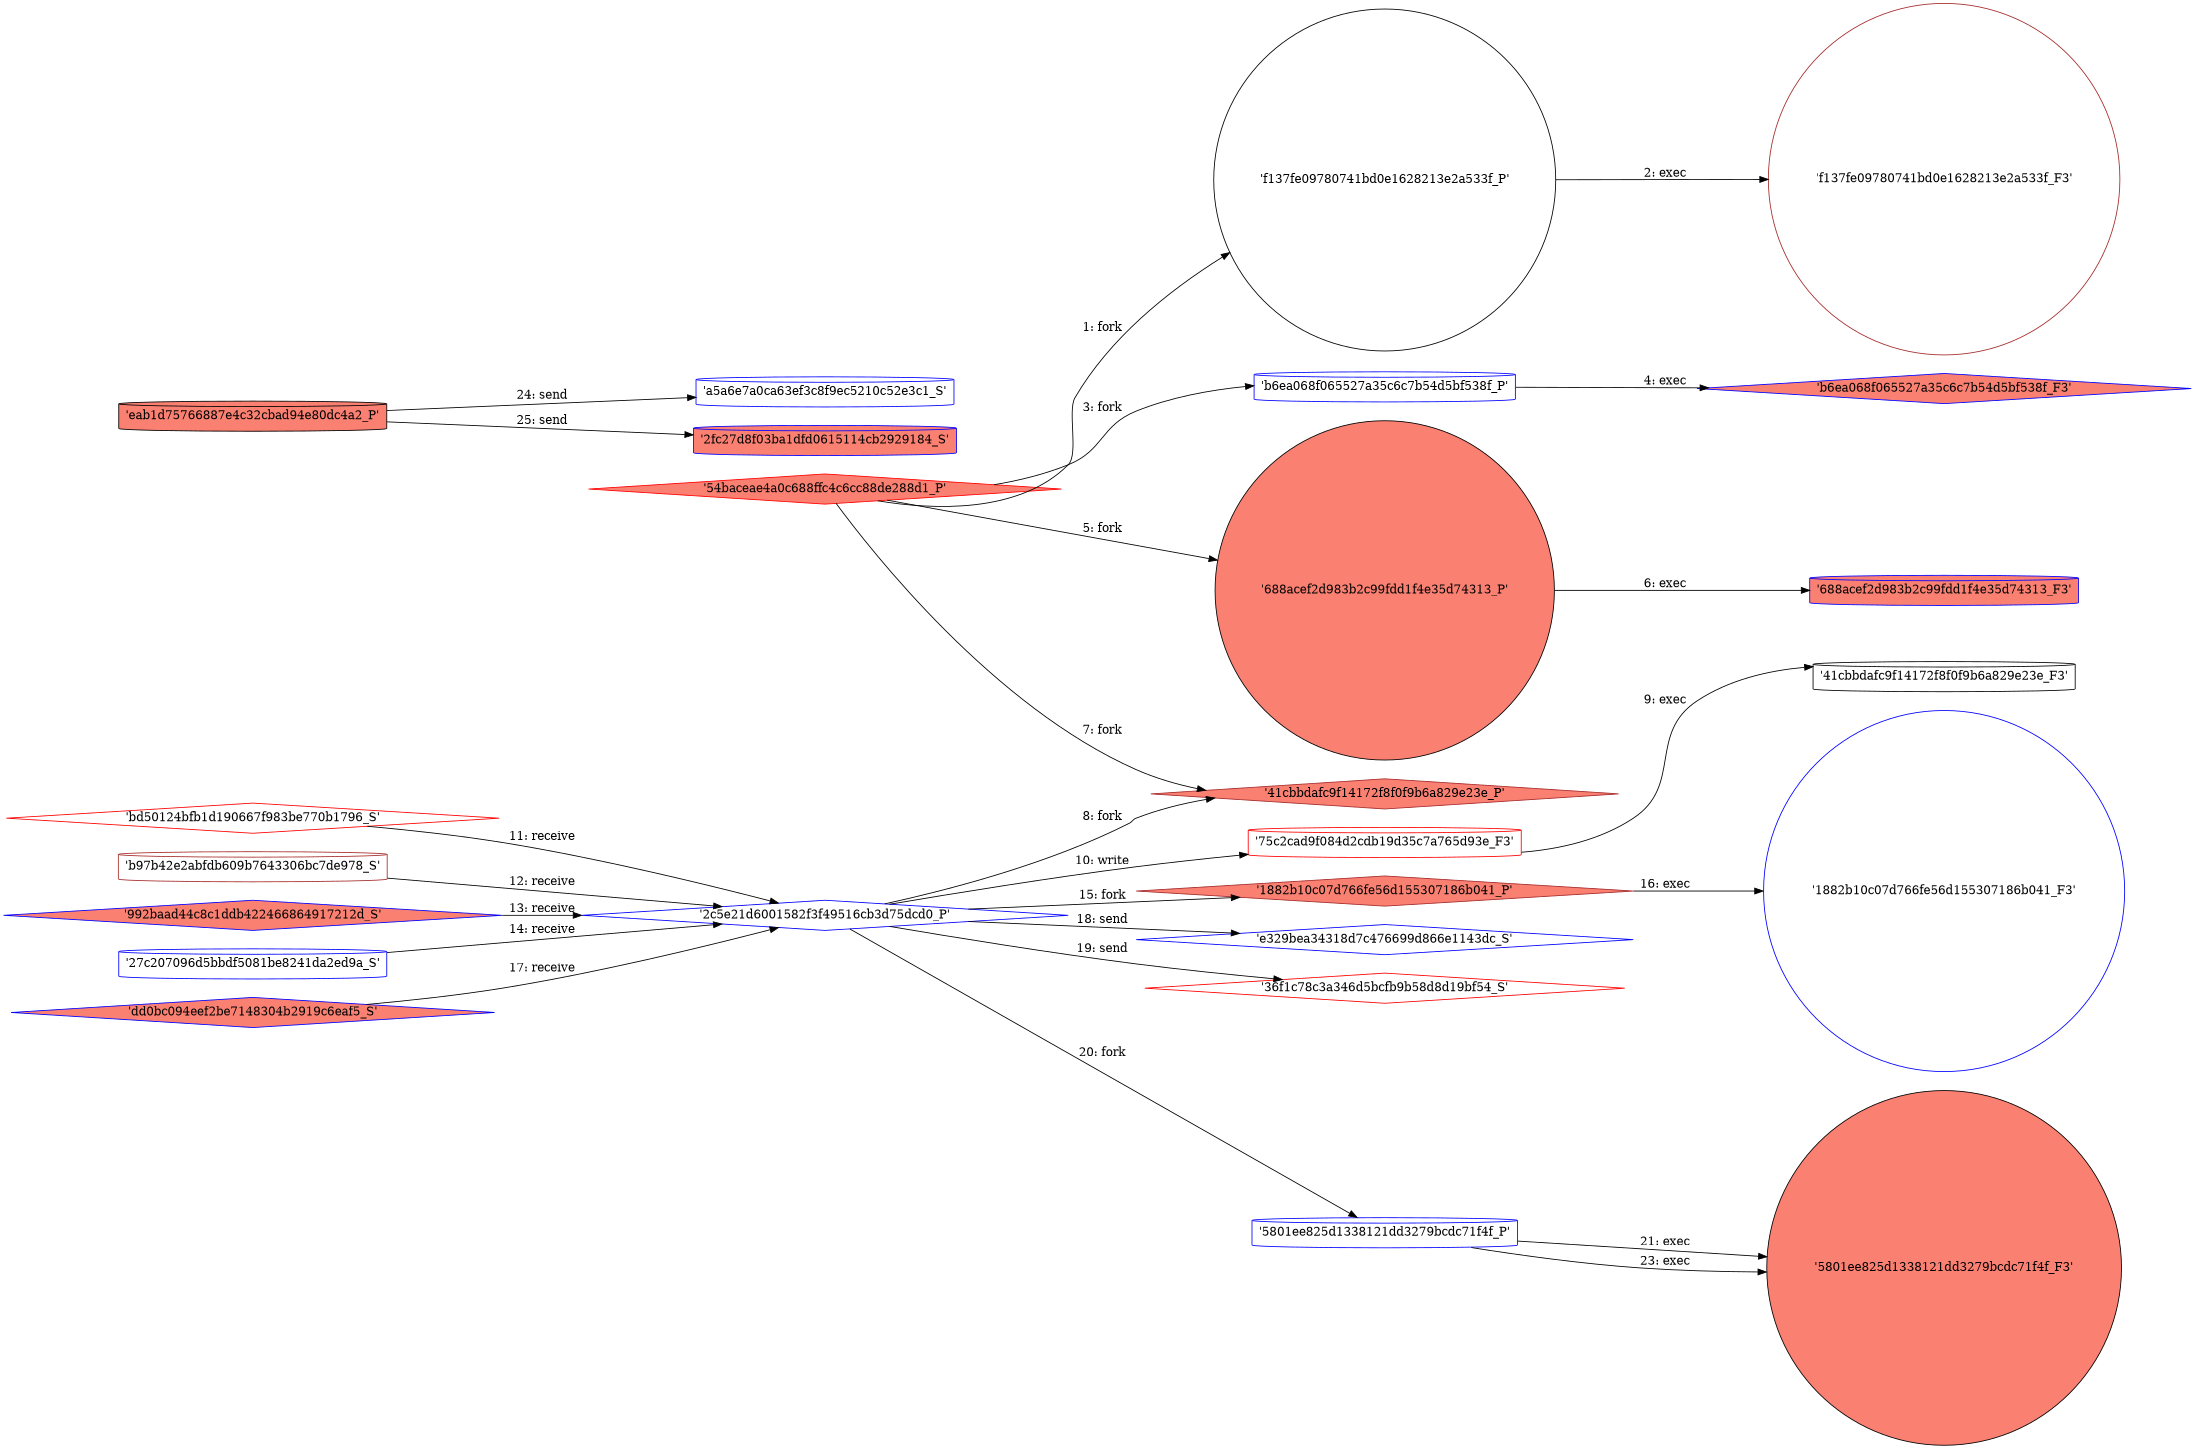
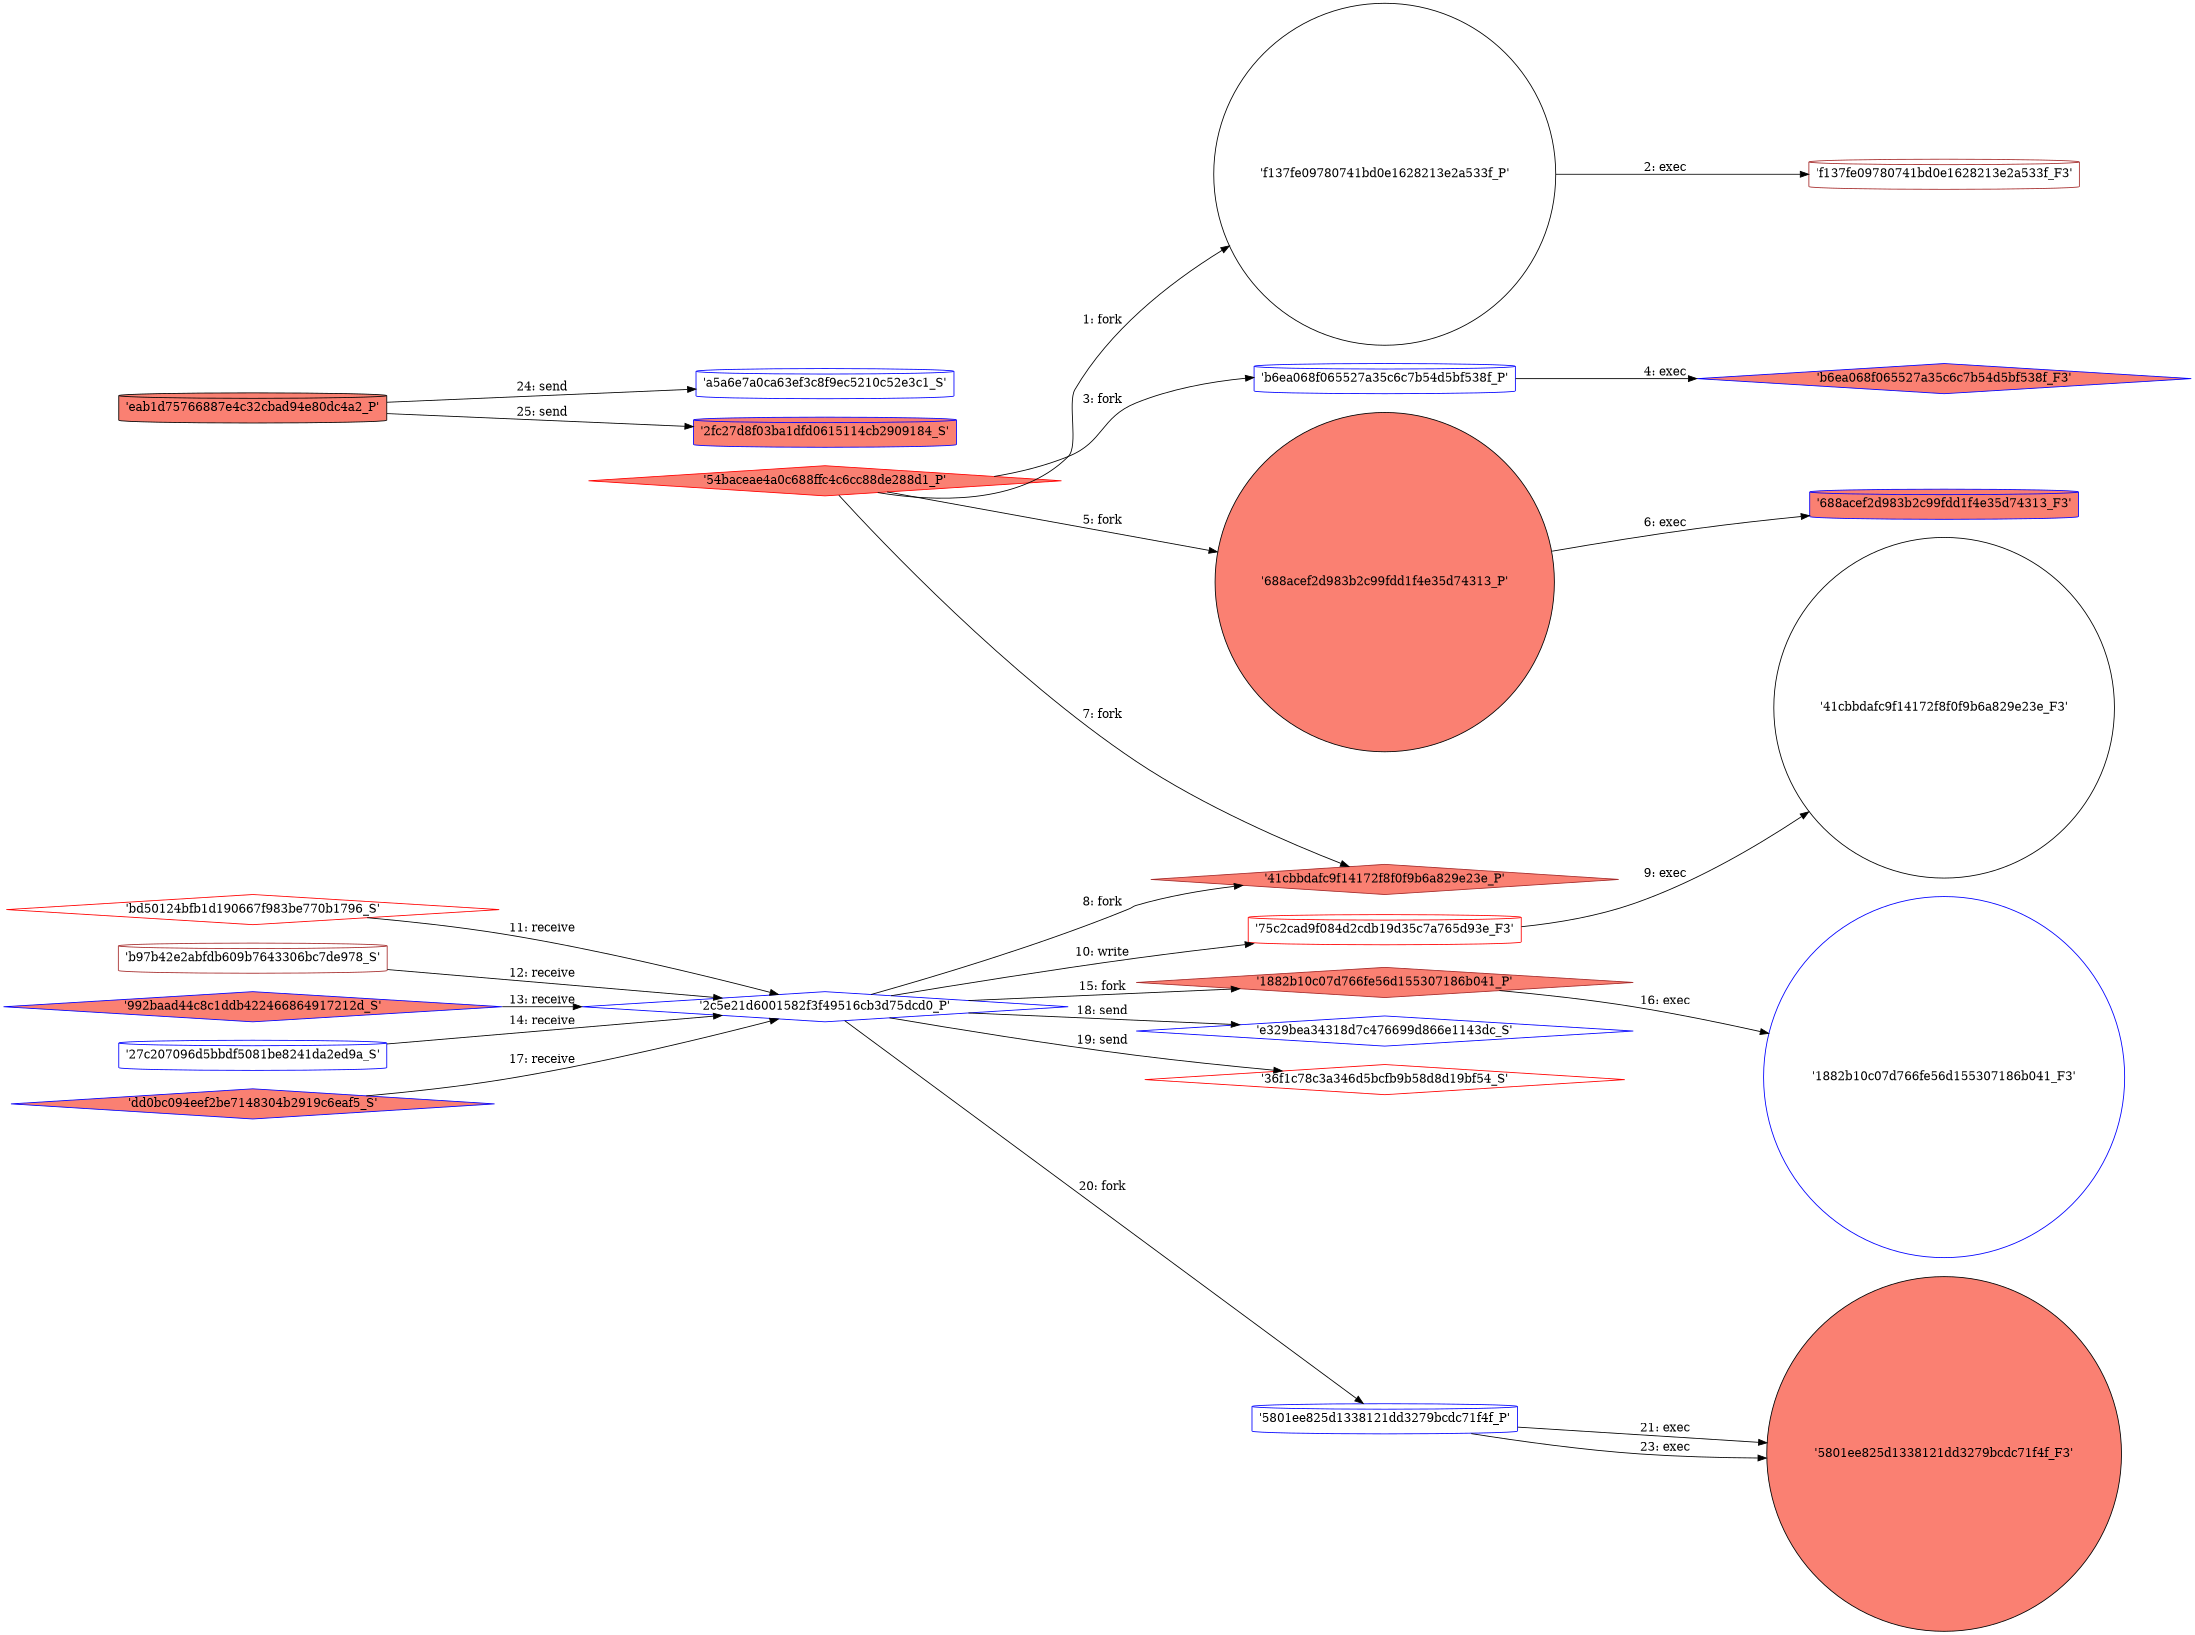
node "'f137fe09780741bd0e1628213e2a533f_F3'": shape circle -> cylinder
node "'2fc27d8f03ba1dfd0615114cb2929184_S'": label "'2fc27d8f03ba1dfd0615114cb2929184_S'" -> "'2fc27d8f03ba1dfd0615114cb2909184_S'"
node "'41cbbdafc9f14172f8f0f9b6a829e23e_F3'": shape cylinder -> circle
